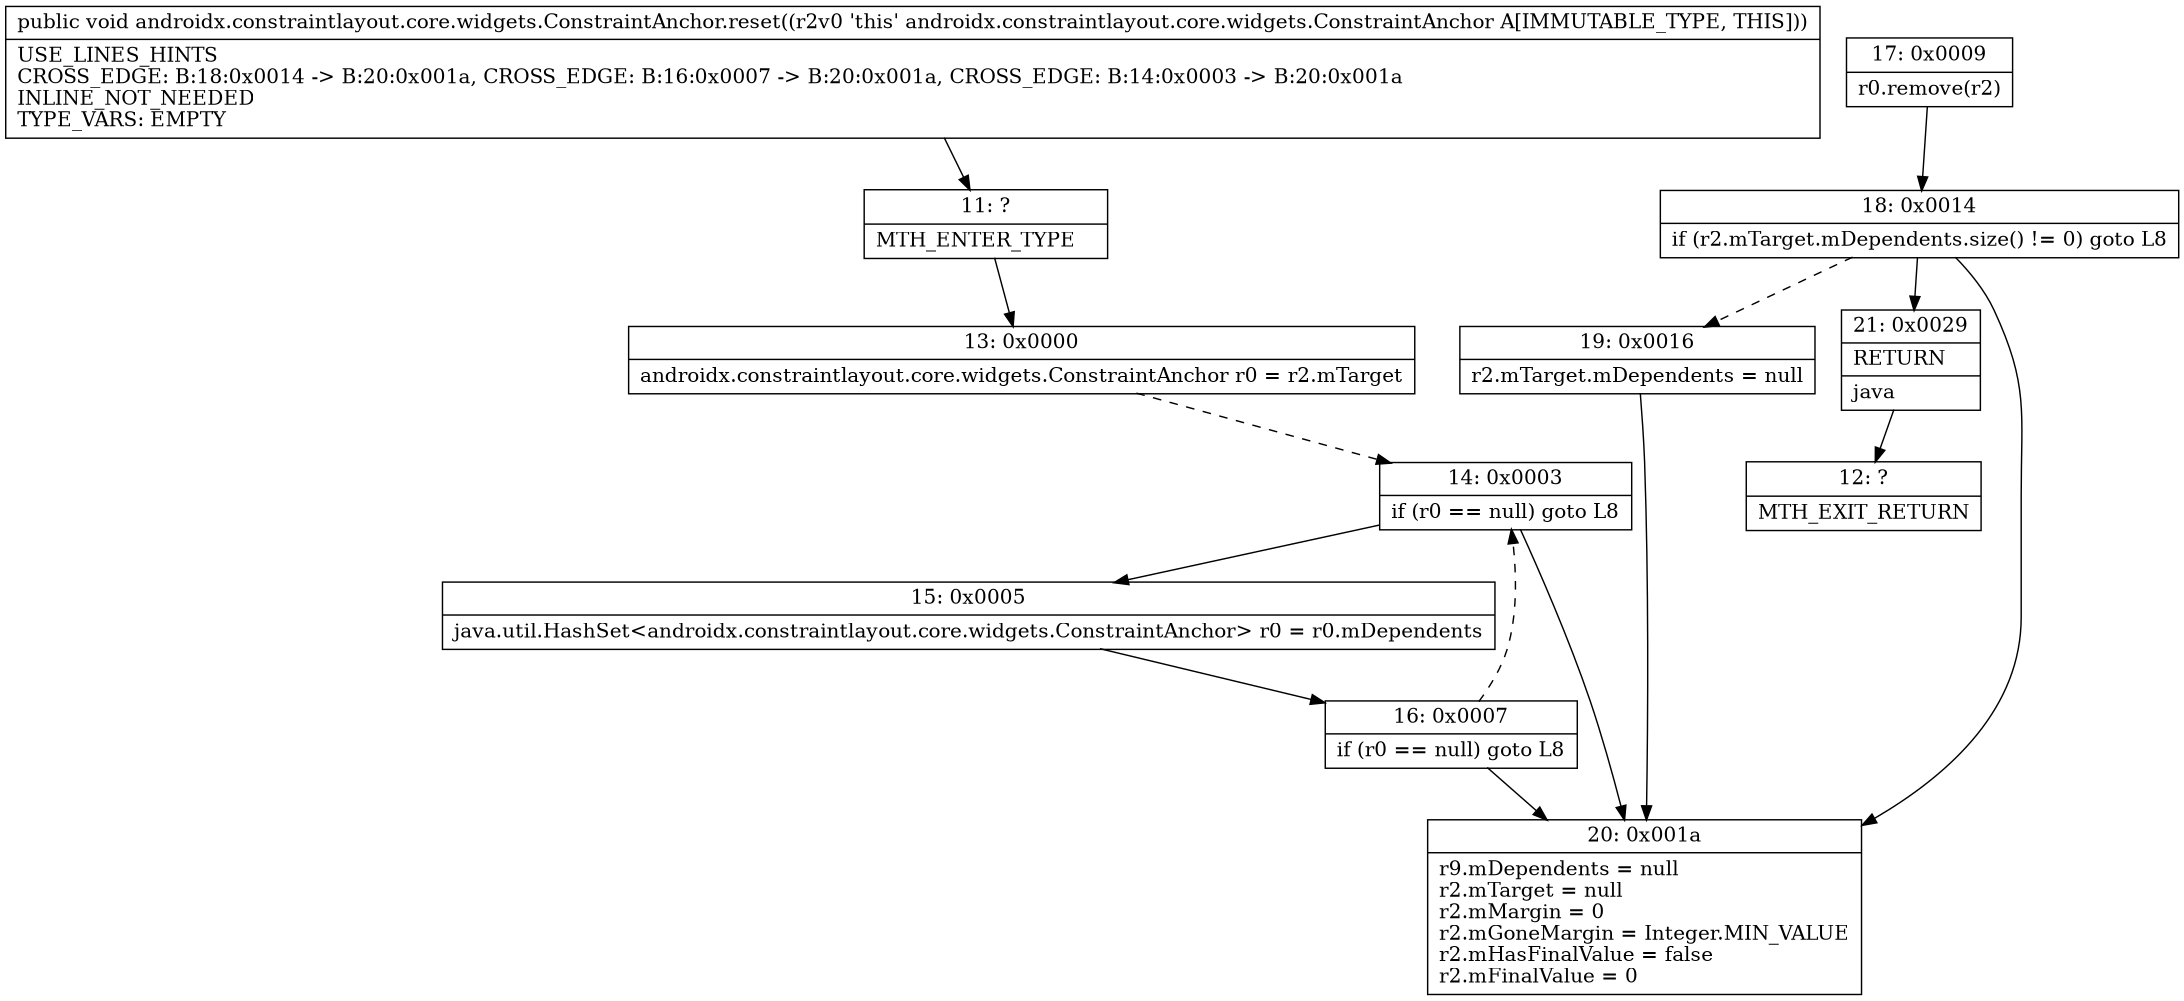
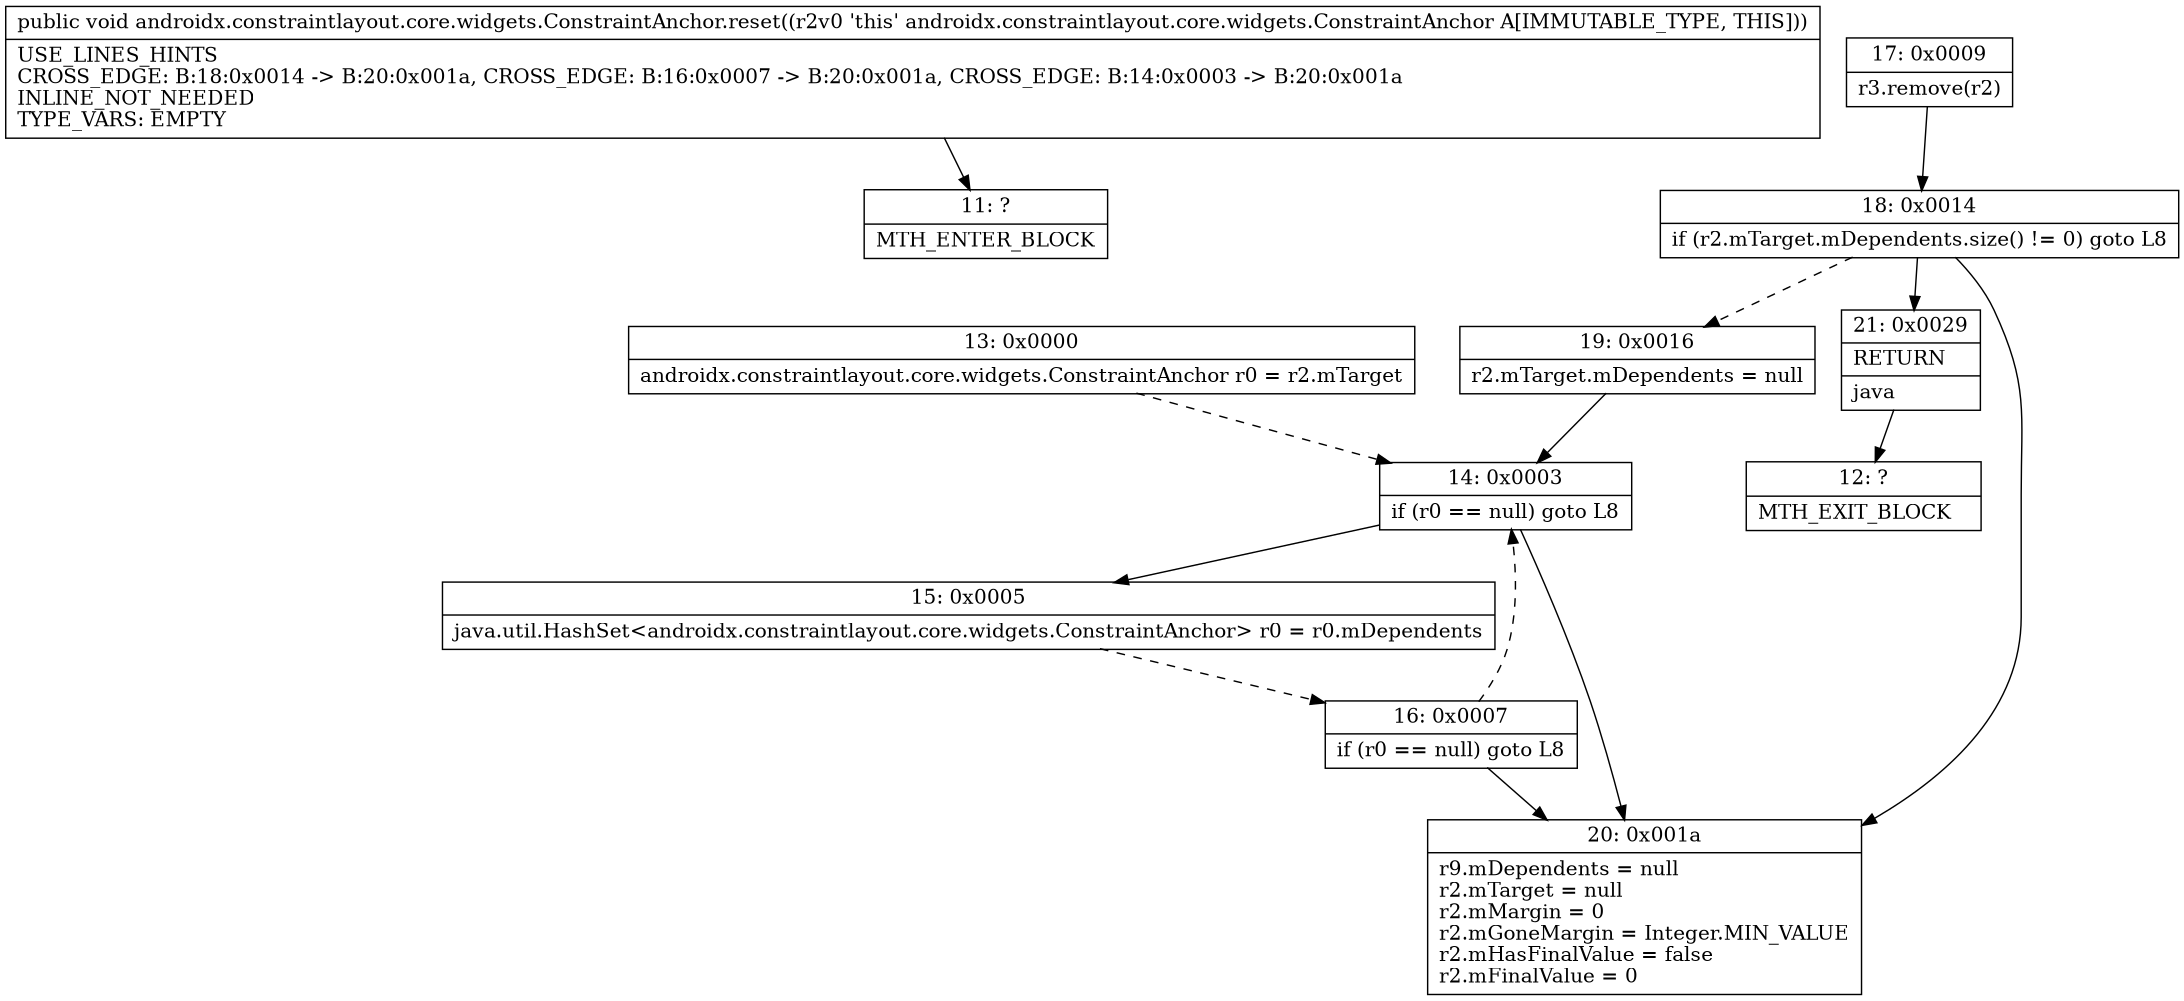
node "17: 0x0009": text "r0.remove(r2)" -> "r3.remove(r2)"
node "11: ?": text "MTH_ENTER_TYPE" -> "MTH_ENTER_BLOCK"
edge "11: ?" -> "13: 0x0000": removed
node "12: ?": text "MTH_EXIT_RETURN" -> "MTH_EXIT_BLOCK"
edge "19: 0x0016" -> "20: 0x001a": now "19: 0x0016" -> "14: 0x0003"
edge "15: 0x0005" -> "16: 0x0007": style solid -> dashed
